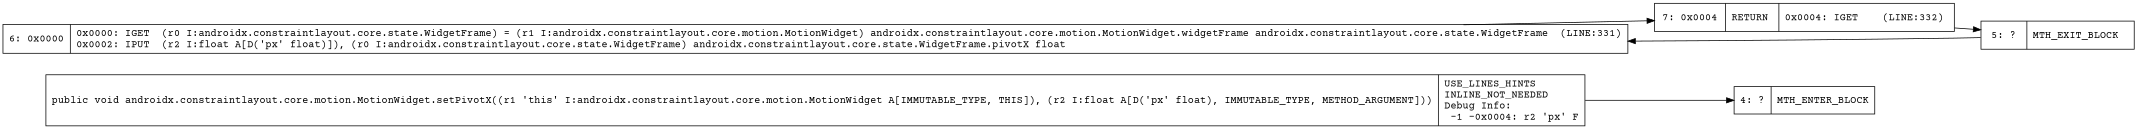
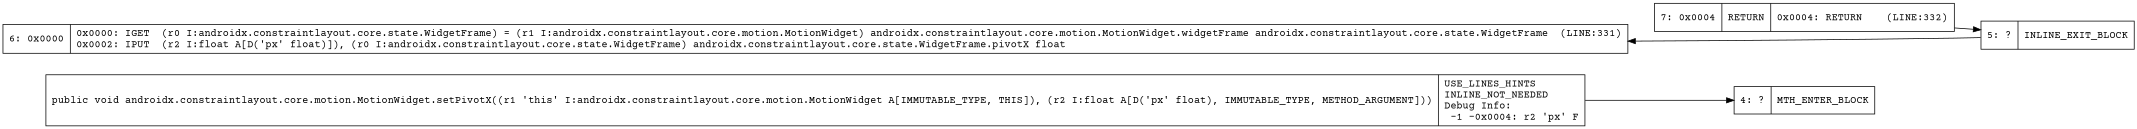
node "7: 0x0004": text "0x0004: IGET    (LINE:332)" -> "0x0004: RETURN    (LINE:332)"
edge "6: 0x0000" -> "7: 0x0004": removed
node "5: ?": text "MTH_EXIT_BLOCK" -> "INLINE_EXIT_BLOCK"
